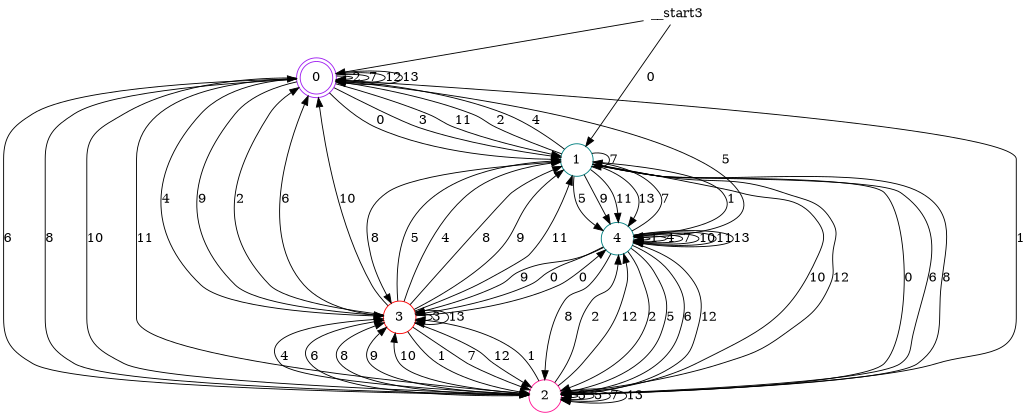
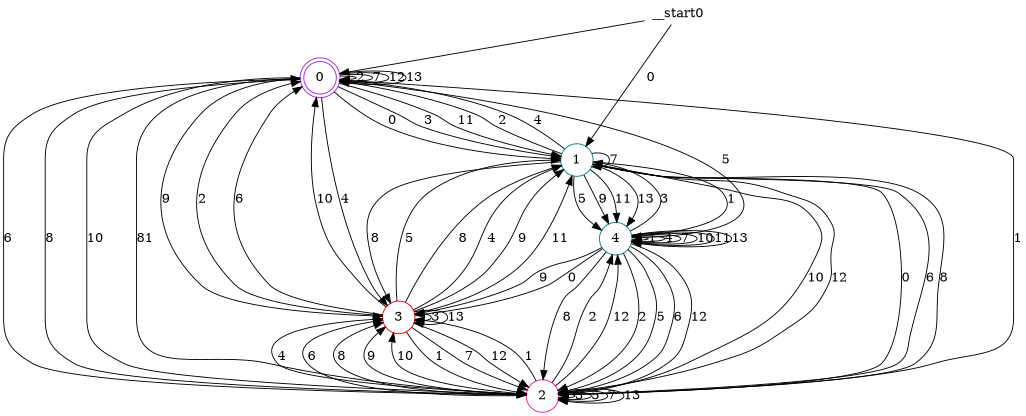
node "__start3": label "__start3" -> "__start0"
edge "4" -> "1": label "7" -> "3"
edge "2" -> "0": label "11" -> "81"
edge "3" -> "4": removed, label "0"
